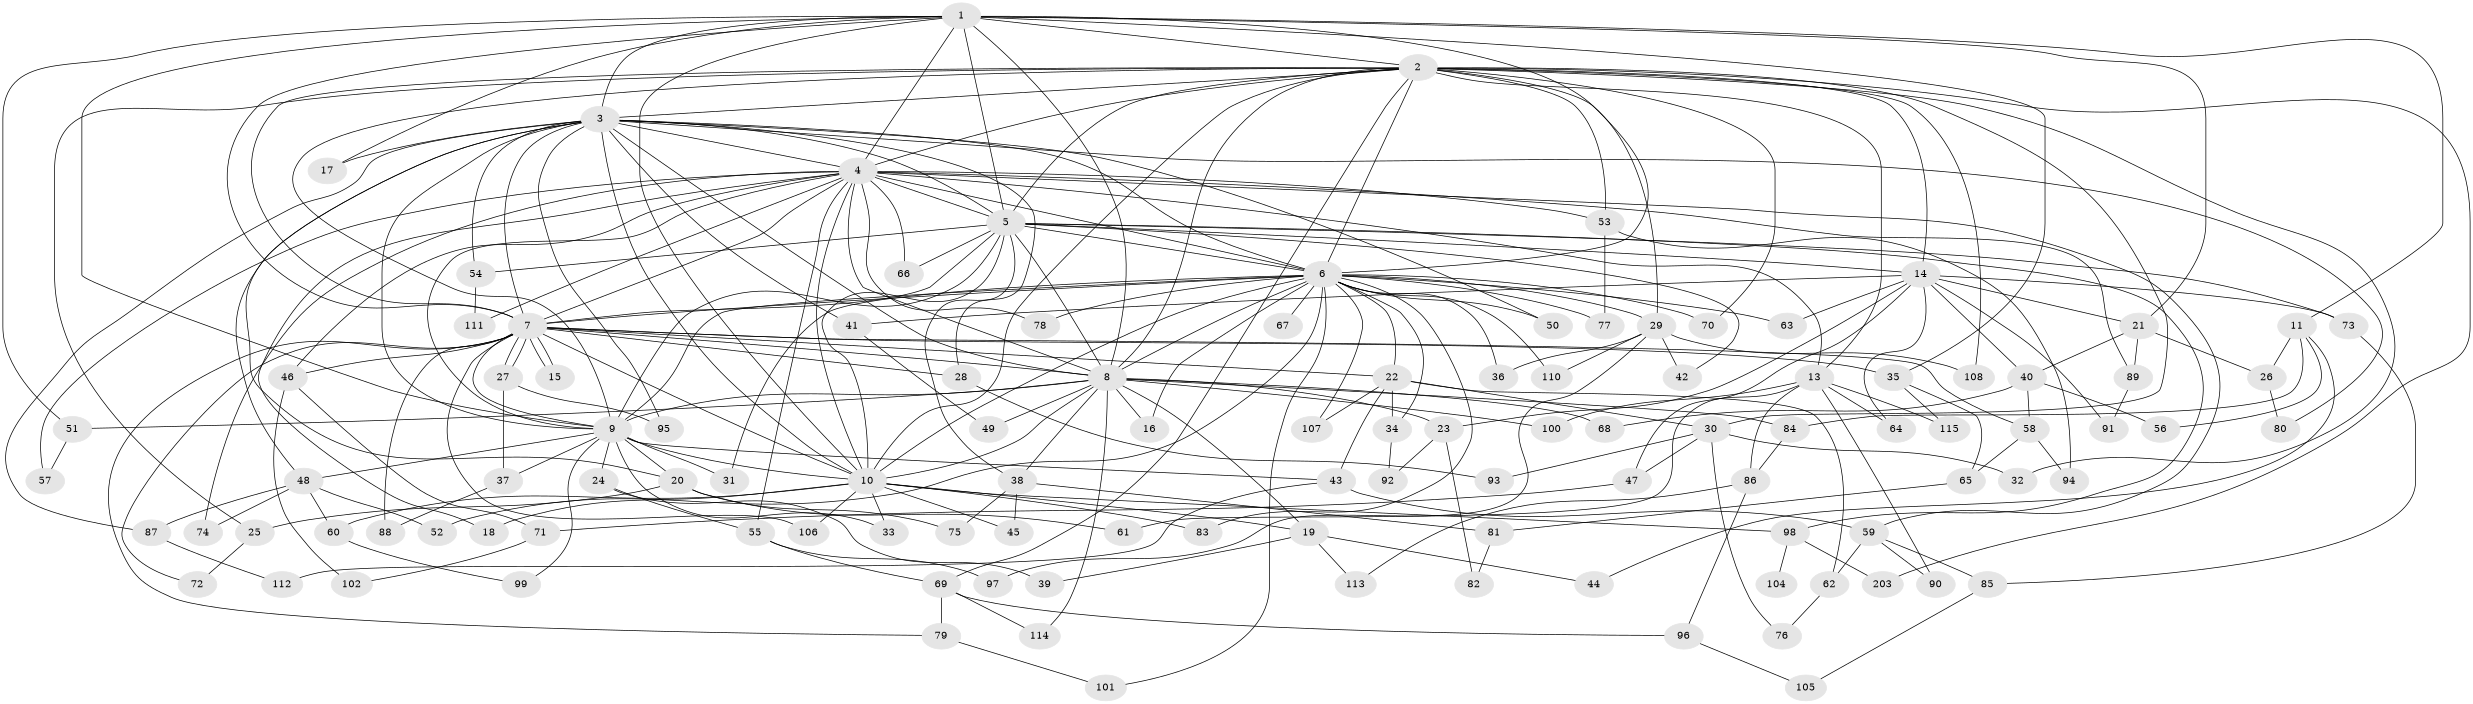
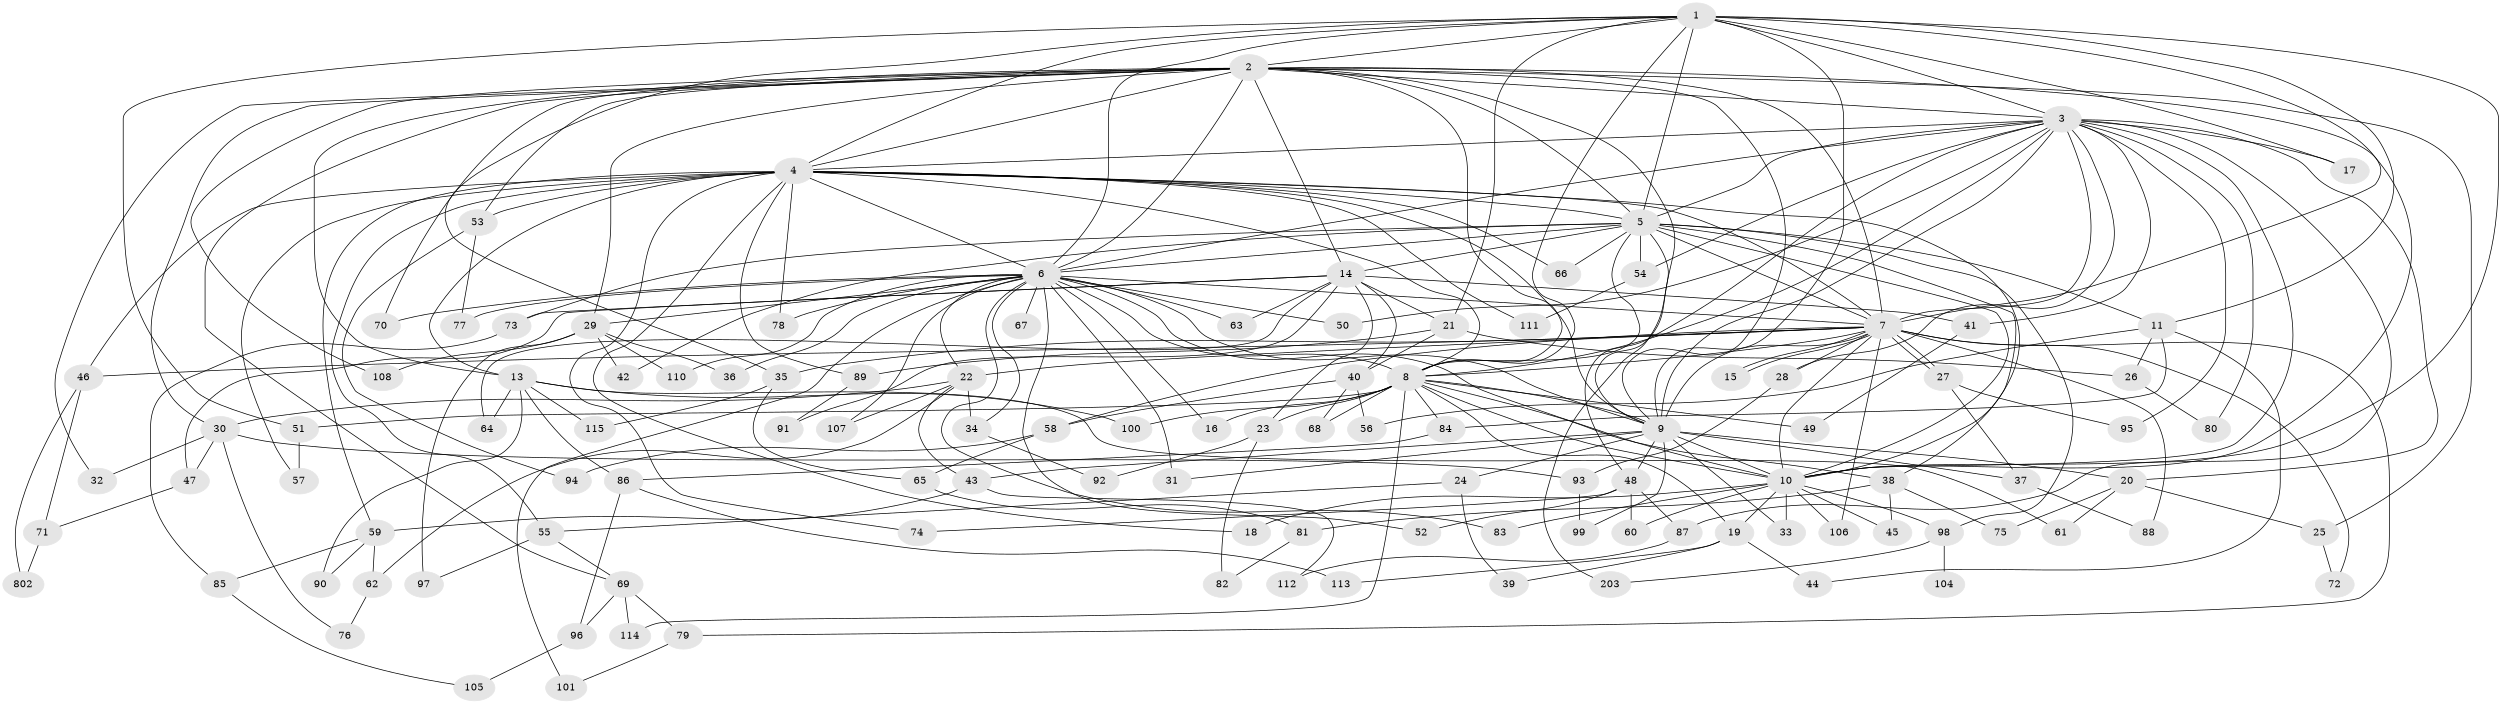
edge "5" -- "11": added
edge "60" -- "99": now "93" -- "99"
node "102": label "102" -> "802"
